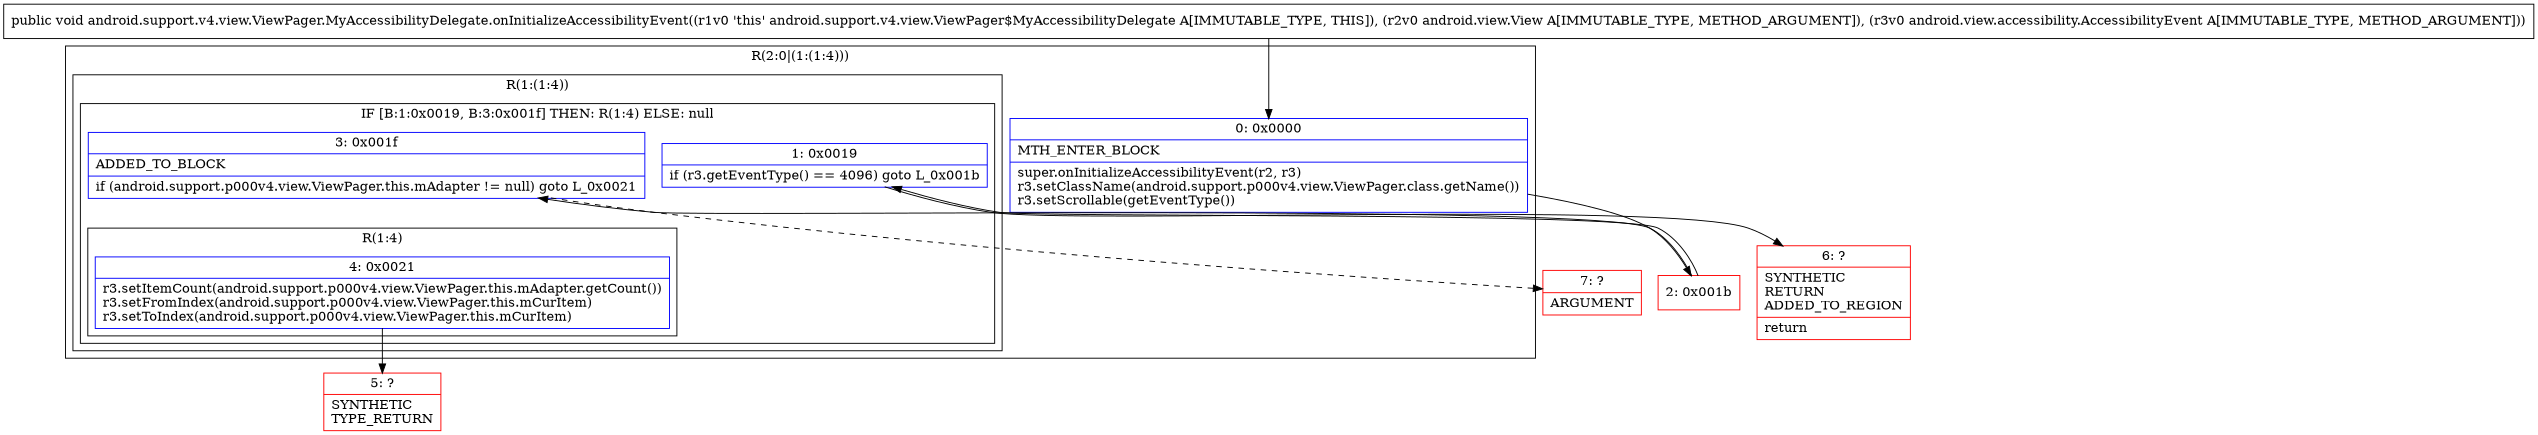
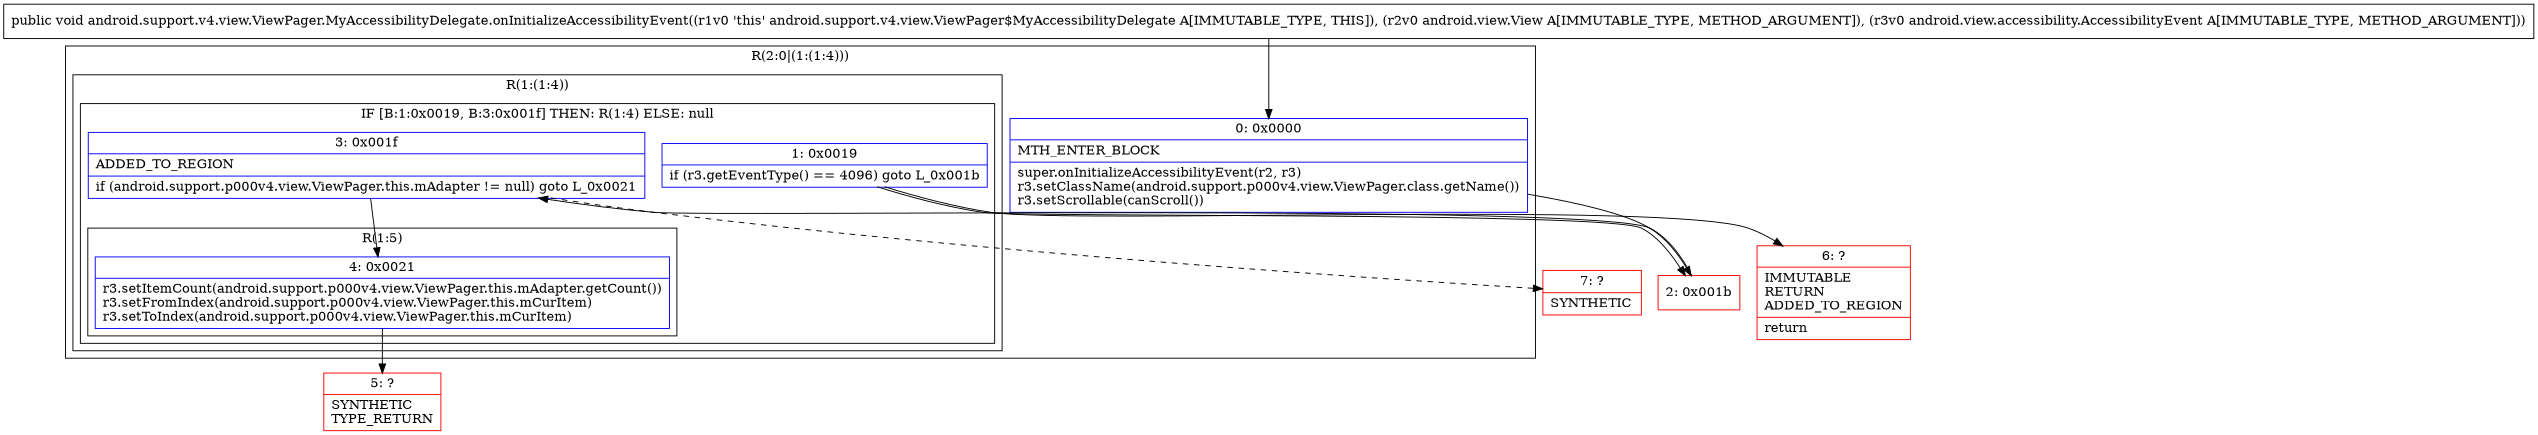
node "3: 0x001f": text "ADDED_TO_BLOCK" -> "ADDED_TO_REGION"
node "0: 0x0000": text "r3.setScrollable(getEventType())" -> "r3.setScrollable(canScroll())"
edge "2: 0x001b" -> "1: 0x0019": reversed
edge "3: 0x001f" -> "4: 0x0021": added
cluster "R(1:4)": label "R(1:4)" -> "R(1:5)"
node "6: ?": text "SYNTHETIC" -> "IMMUTABLE"
node "7: ?": text "ARGUMENT" -> "SYNTHETIC"
